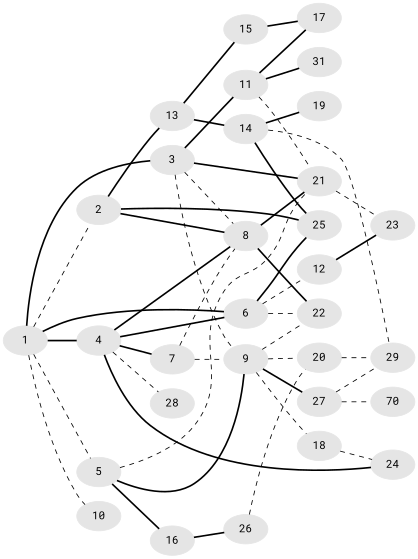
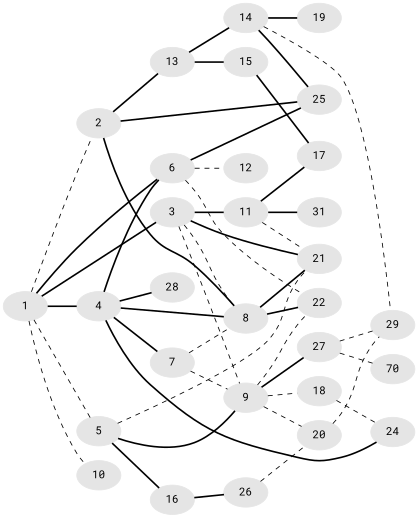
node "23": removed
edge "4" -- "28": style dashed -> bold
